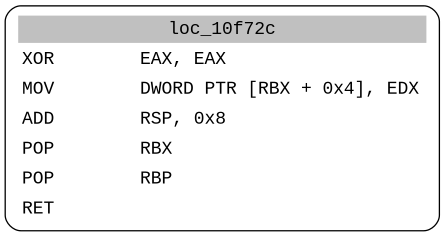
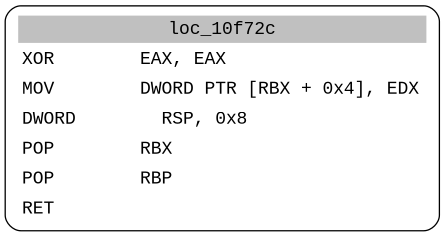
node "loc_10f72c": text "ADD        RSP, 0x8" -> "DWORD        RSP, 0x8"
